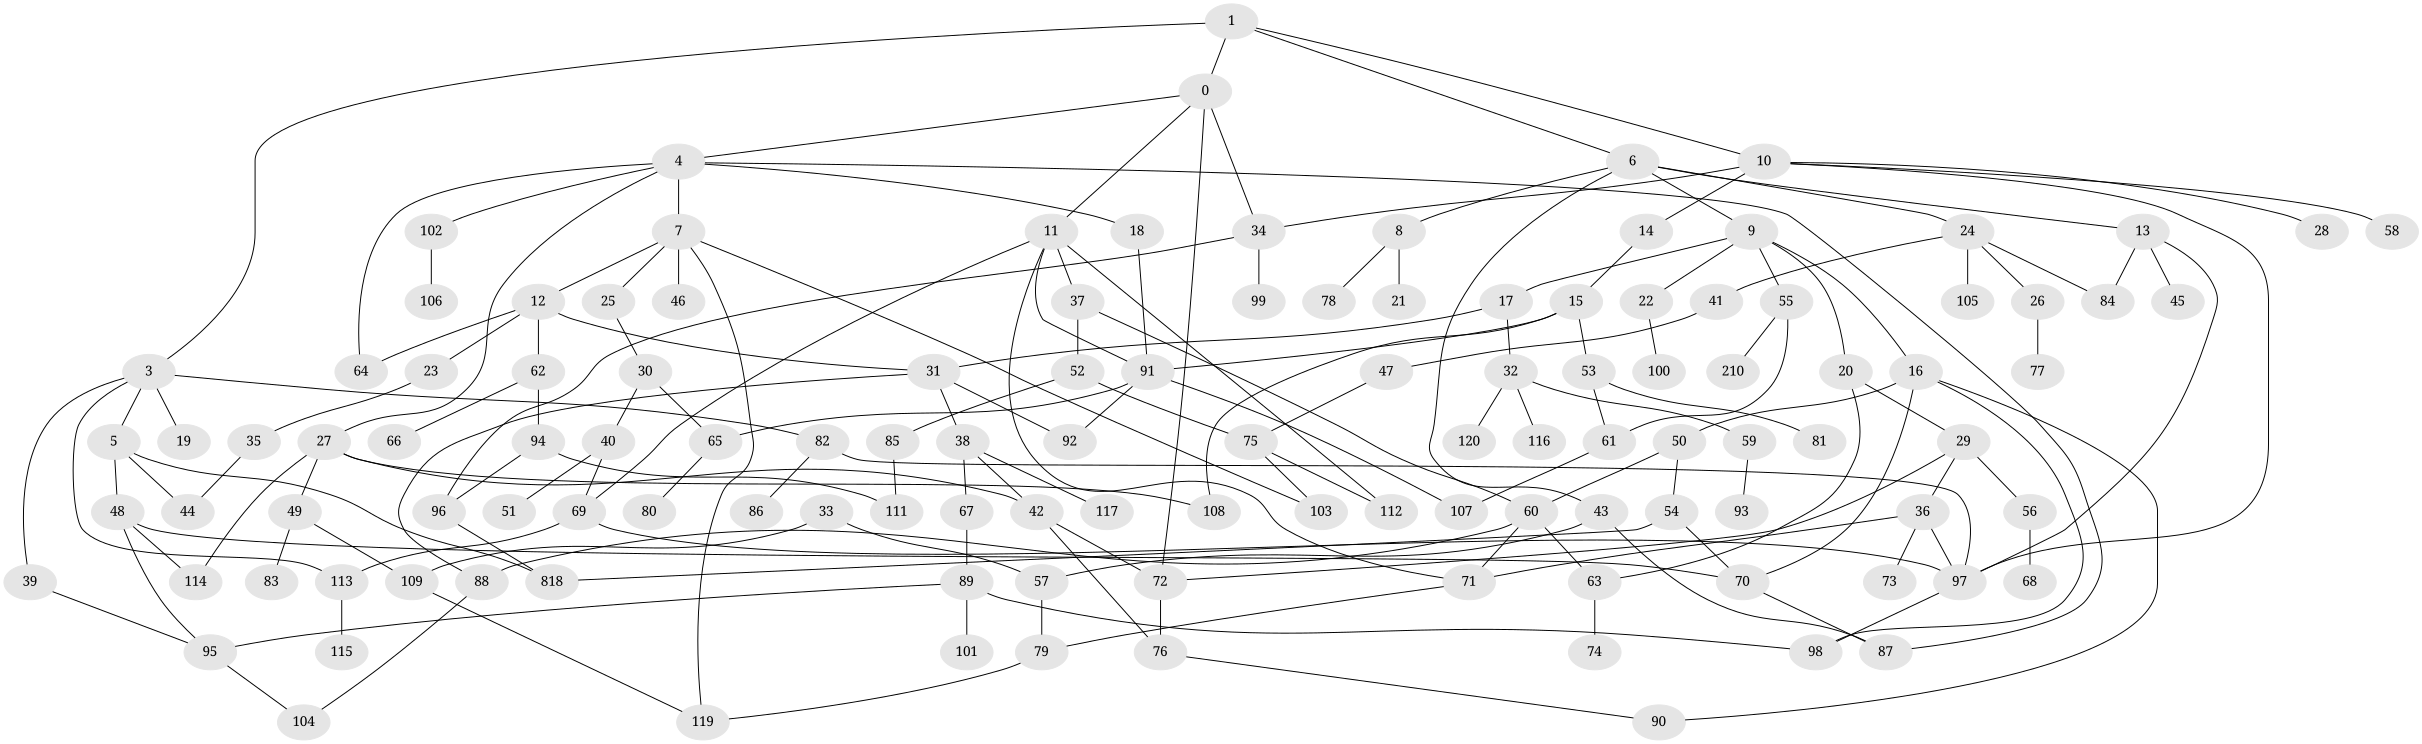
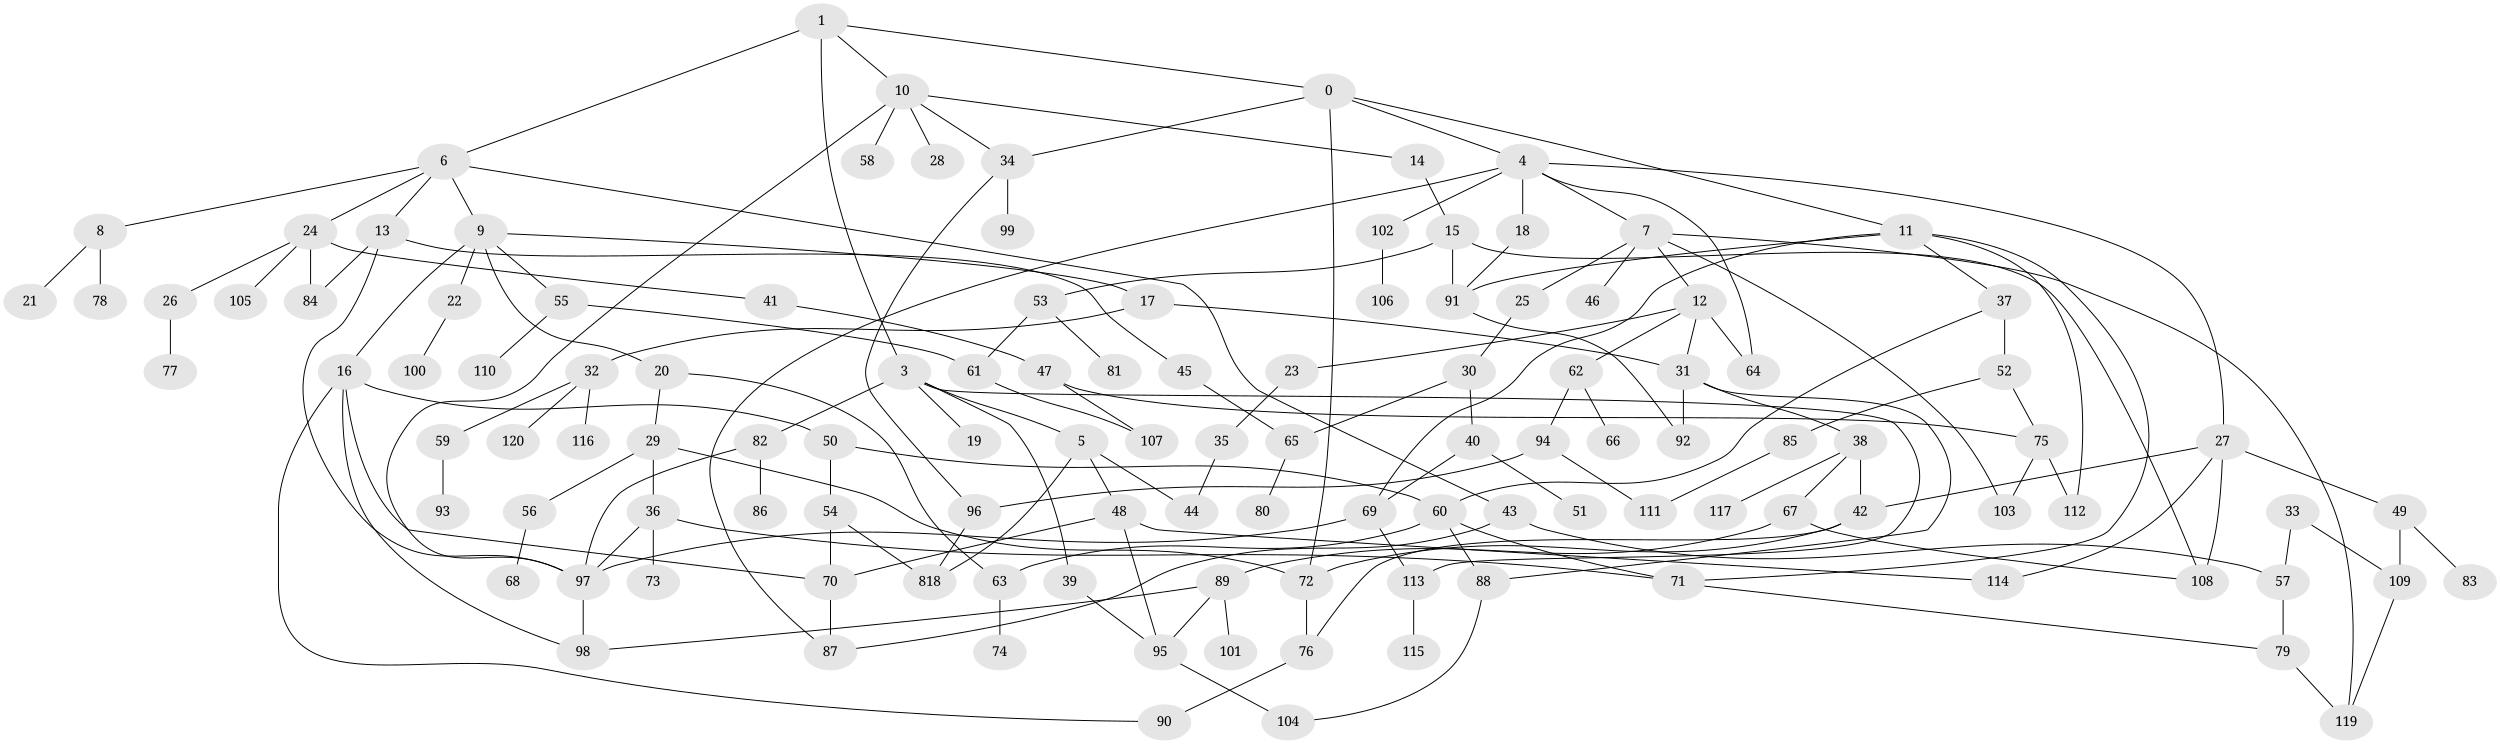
node "210": label "210" -> "110"
edge "91" -- "65": now "45" -- "65"
edge "91" -- "107": now "47" -- "107"
edge "67" -- "108": added
